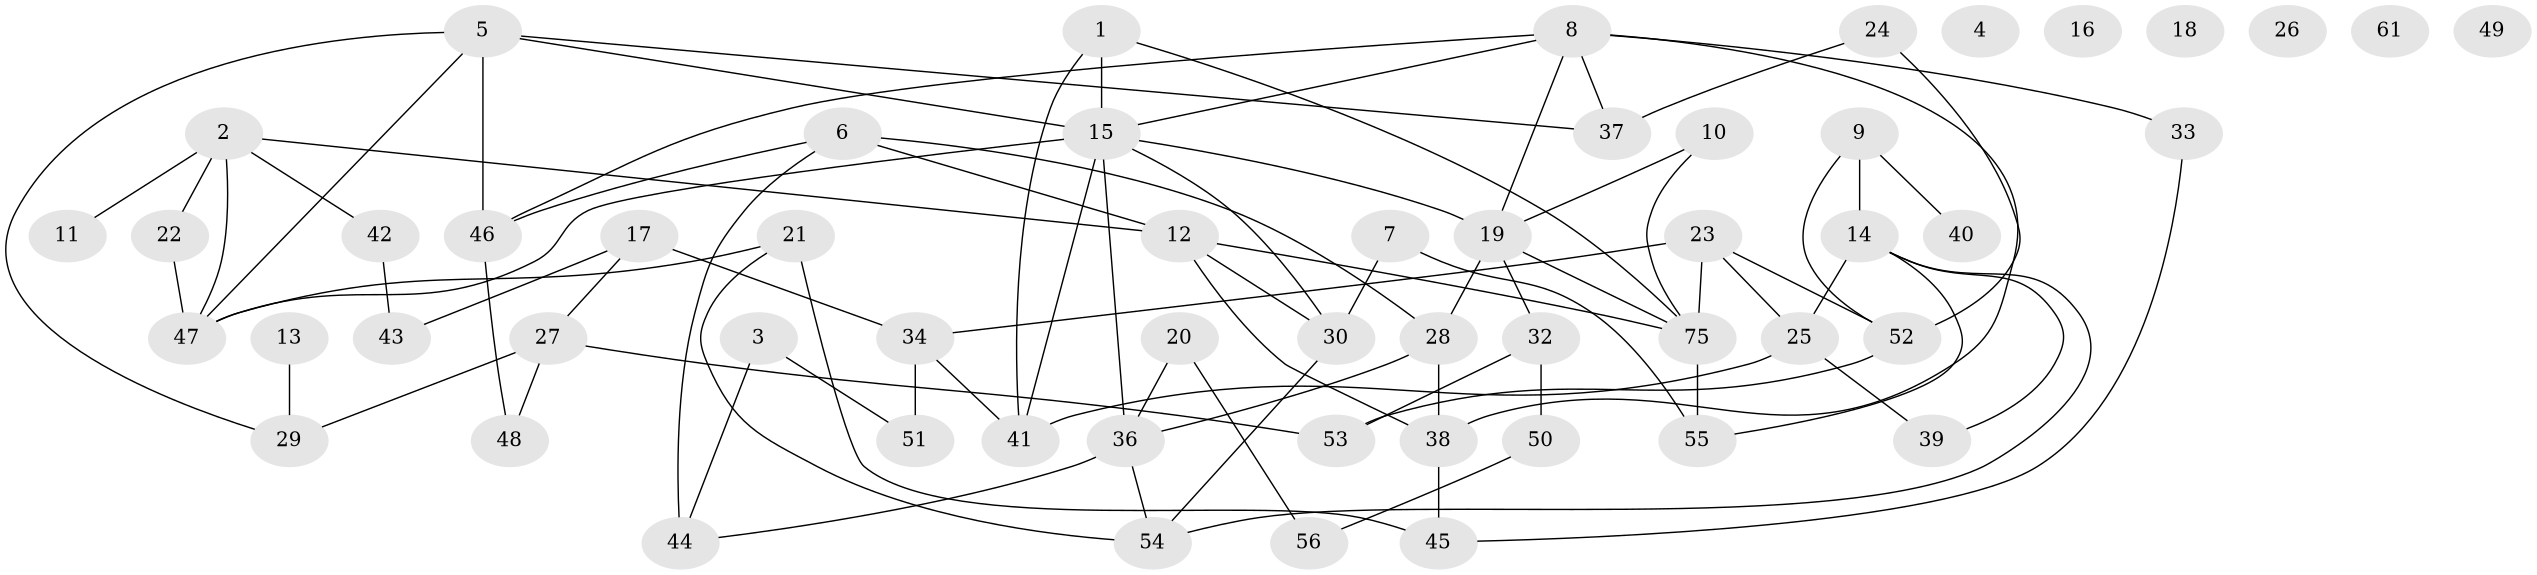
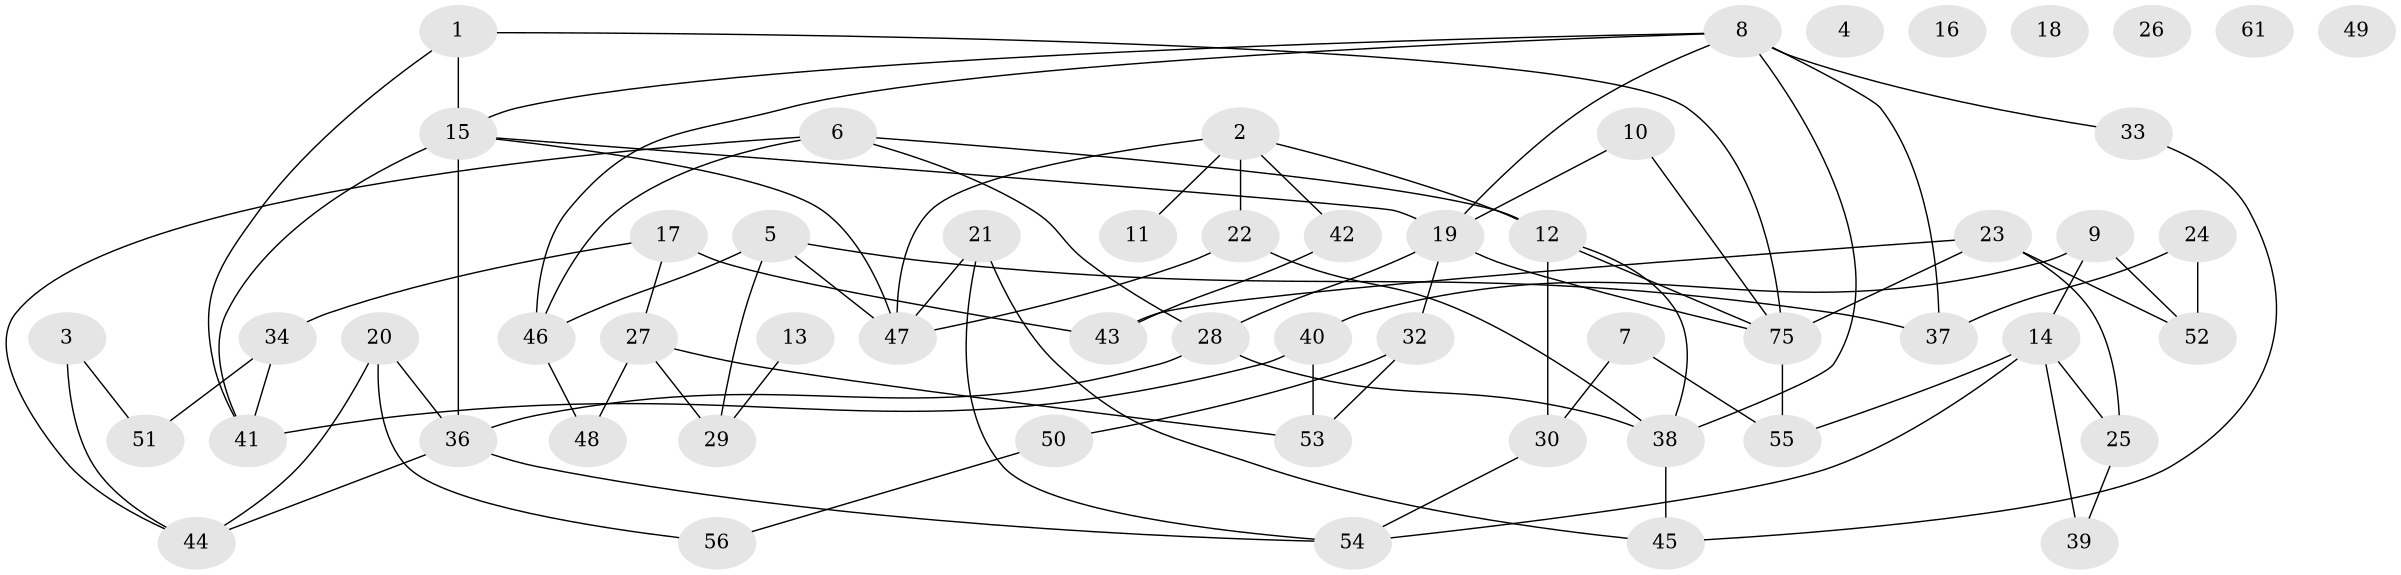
edge "5" -- "15": removed
edge "15" -- "30": removed
edge "23" -- "34": now "23" -- "43"
edge "22" -- "38": added
edge "52" -- "53": now "40" -- "53"
edge "25" -- "41": now "40" -- "41"
edge "20" -- "44": added
